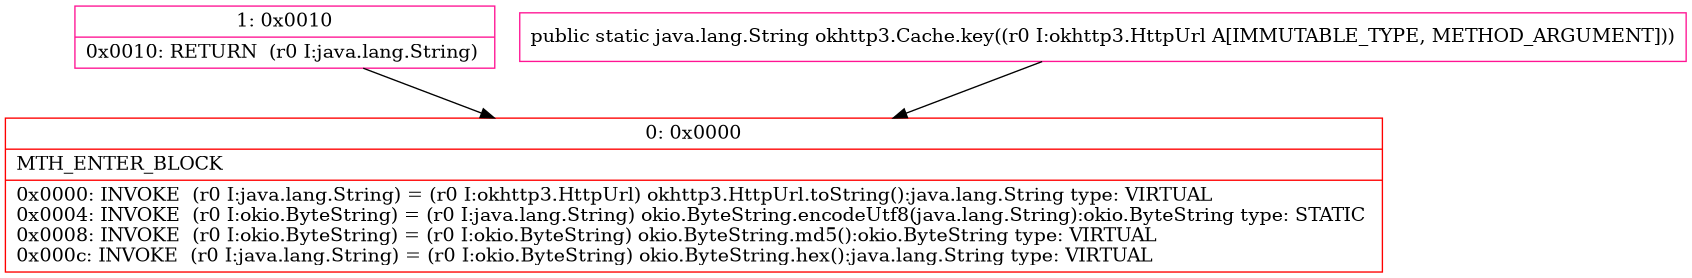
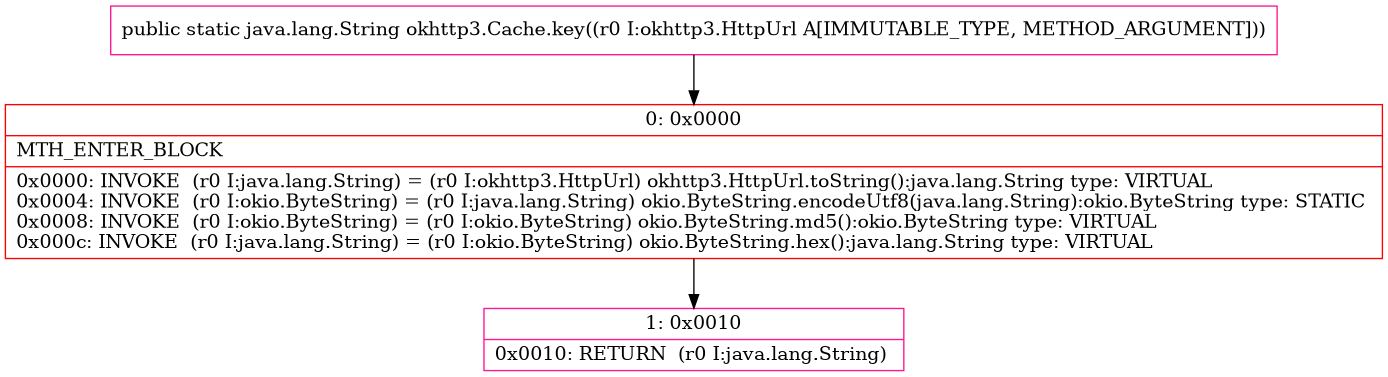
edge "1: 0x0010" -> "0: 0x0000": reversed
